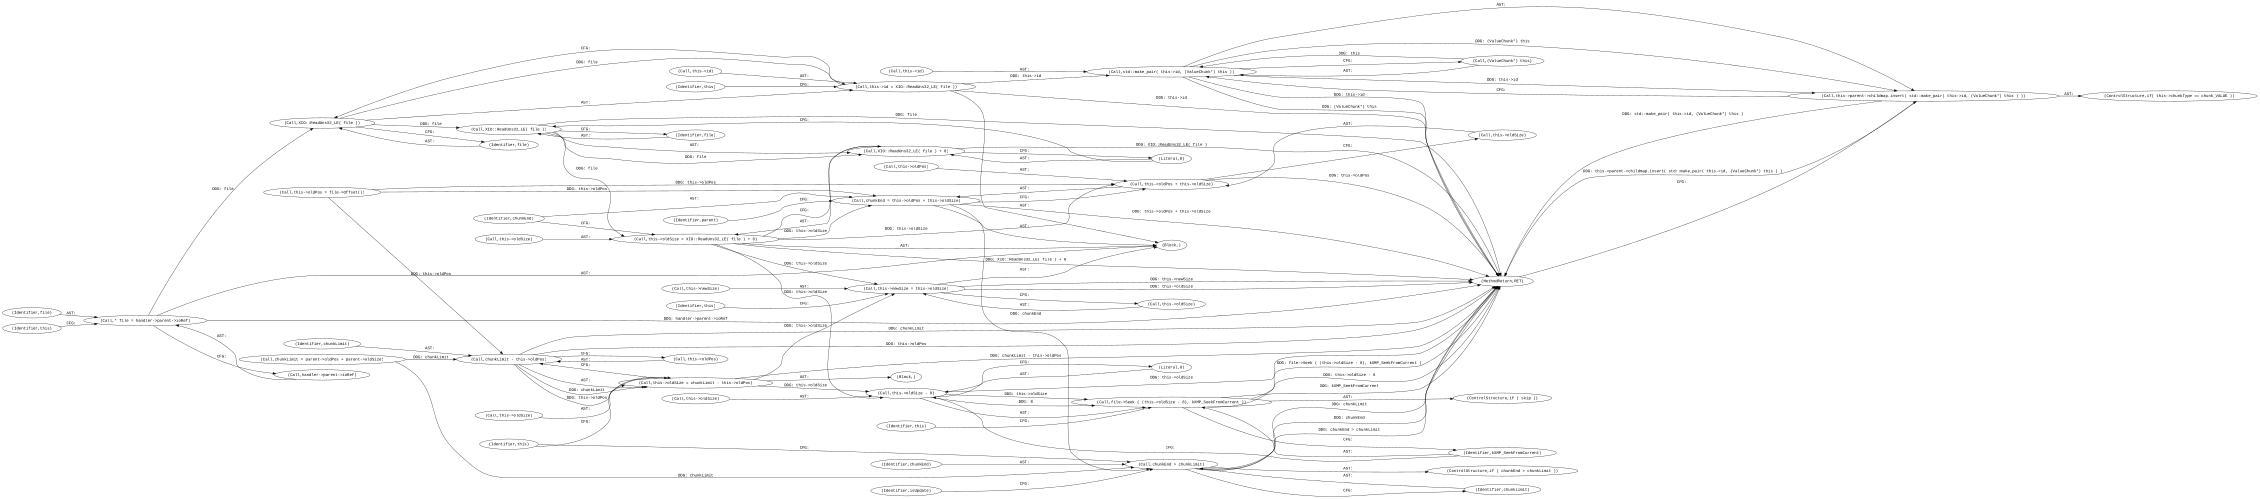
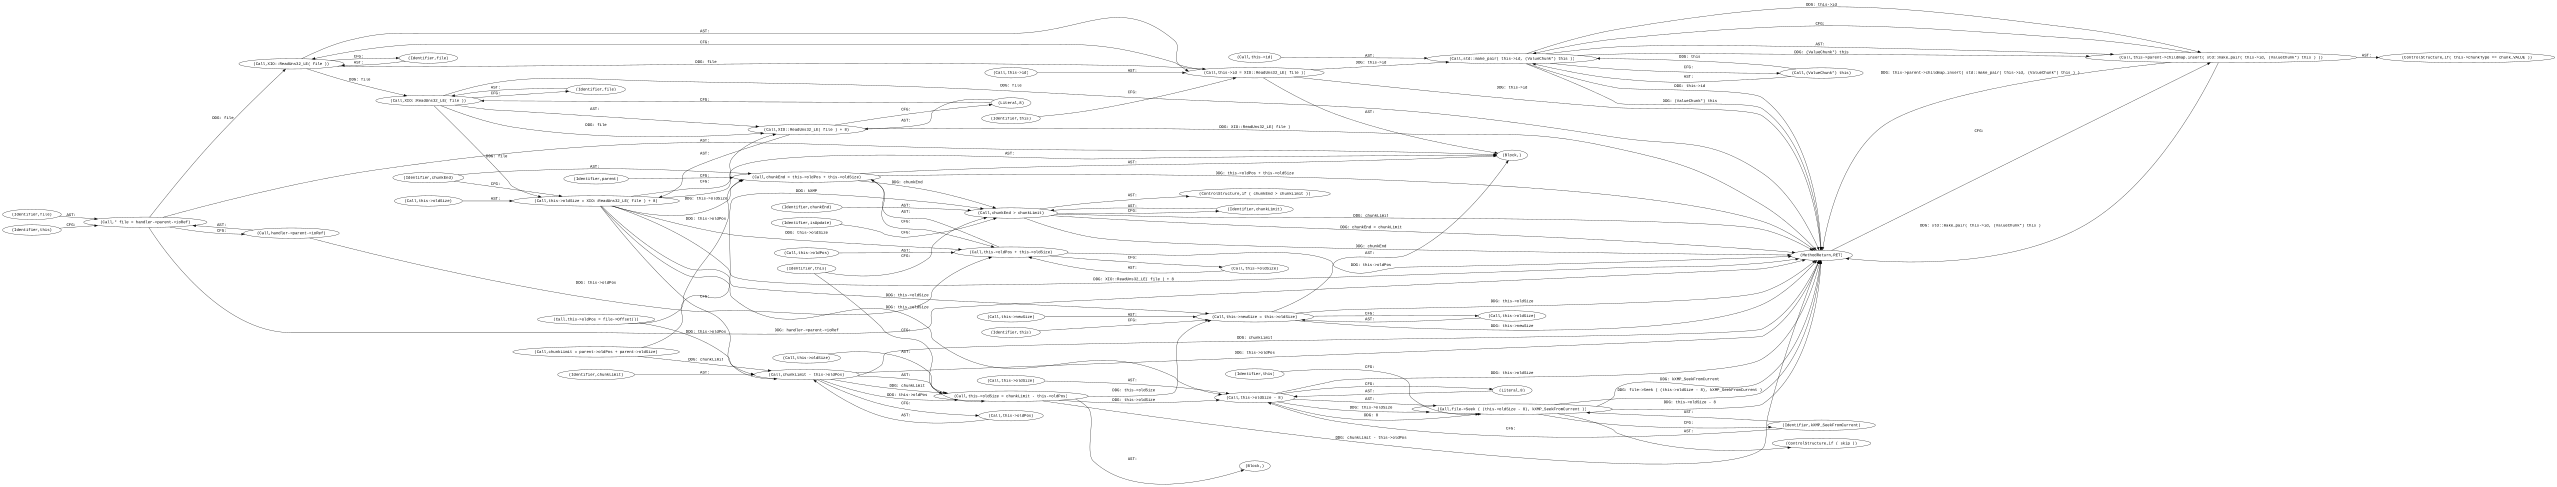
edge "(Call,this->oldPos = file->Offset())" -> "(Call,this->oldPos + this->oldSize)": now "(Call,handler->parent->ioRef)" -> "(Call,this->oldPos + this->oldSize)"
edge "(Call,this->oldSize = chunkLimit - this->oldPos)" -> "(Call,chunkLimit - this->oldPos)": now "(Call,this->oldSize = XIO::ReadUns32_LE( file ) + 8)" -> "(Call,chunkLimit - this->oldPos)"
edge "(Call,chunkLimit = parent->oldPos + parent->oldSize)" -> "(Call,chunkEnd > chunkLimit)": label "DDG: chunkLimit" -> "DDG: kXMP"
